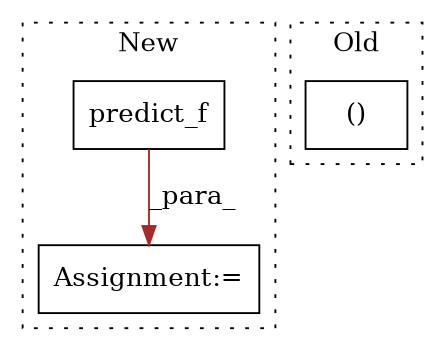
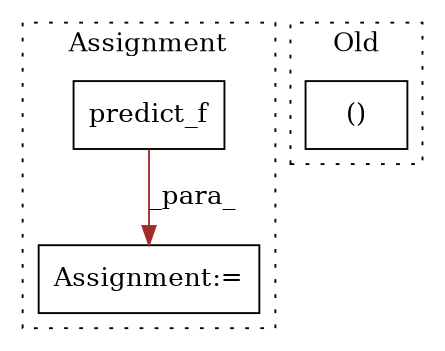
cluster "New": label "New" -> "Assignment"
